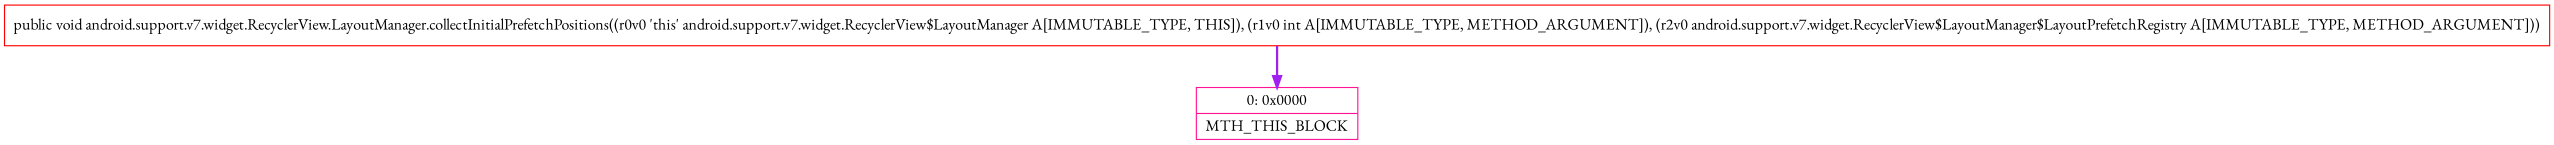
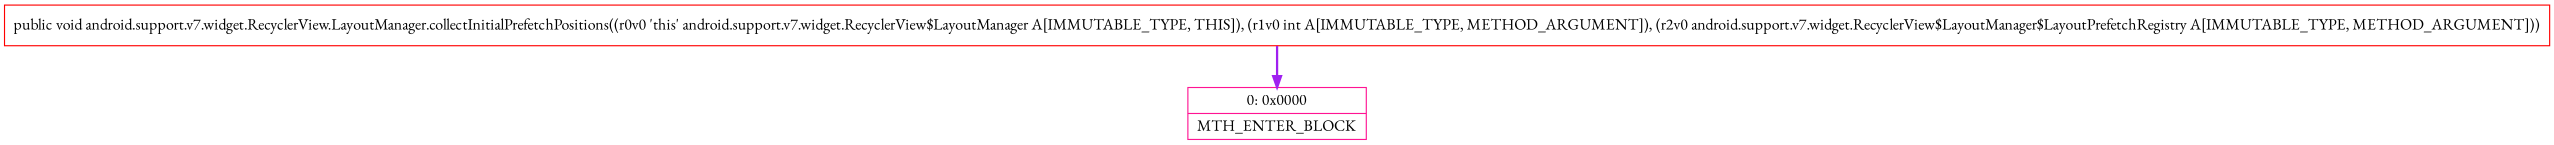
node "0: 0x0000": text "MTH_THIS_BLOCK" -> "MTH_ENTER_BLOCK"
